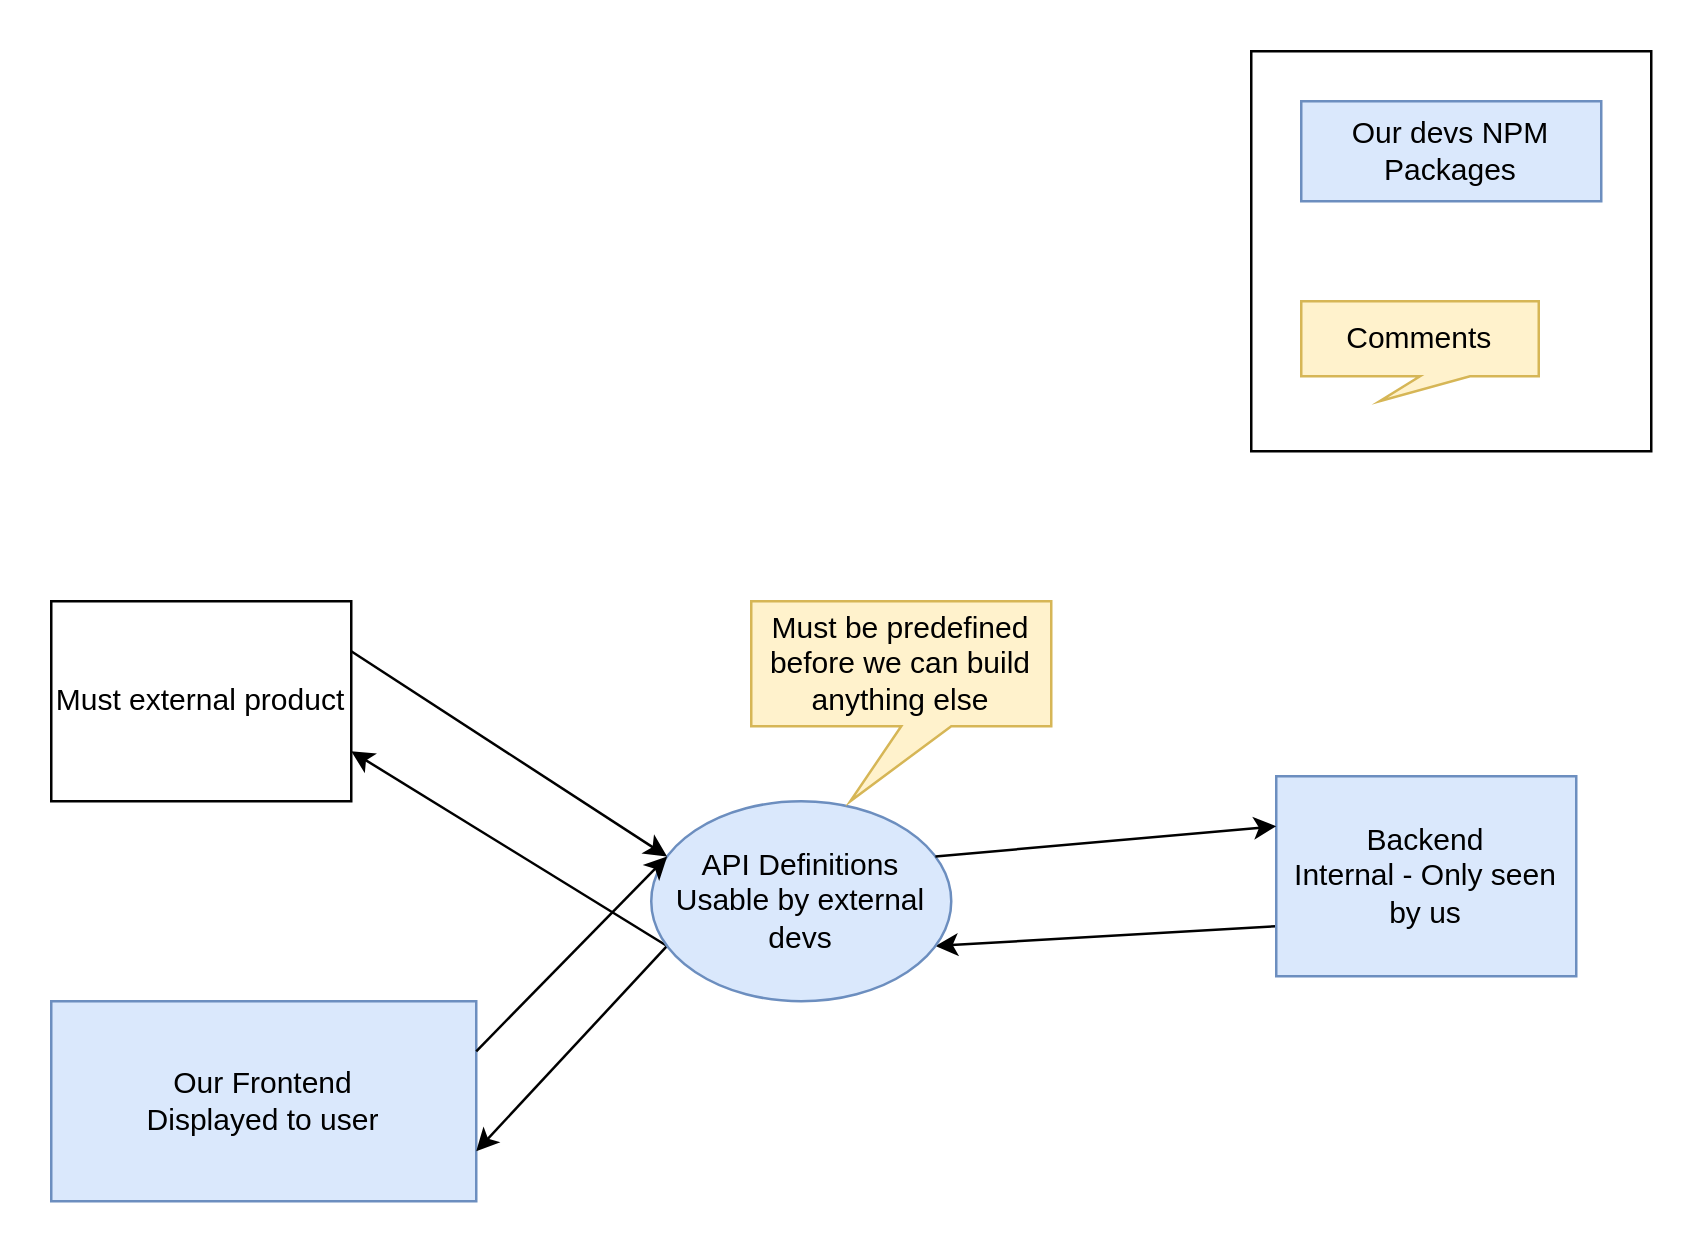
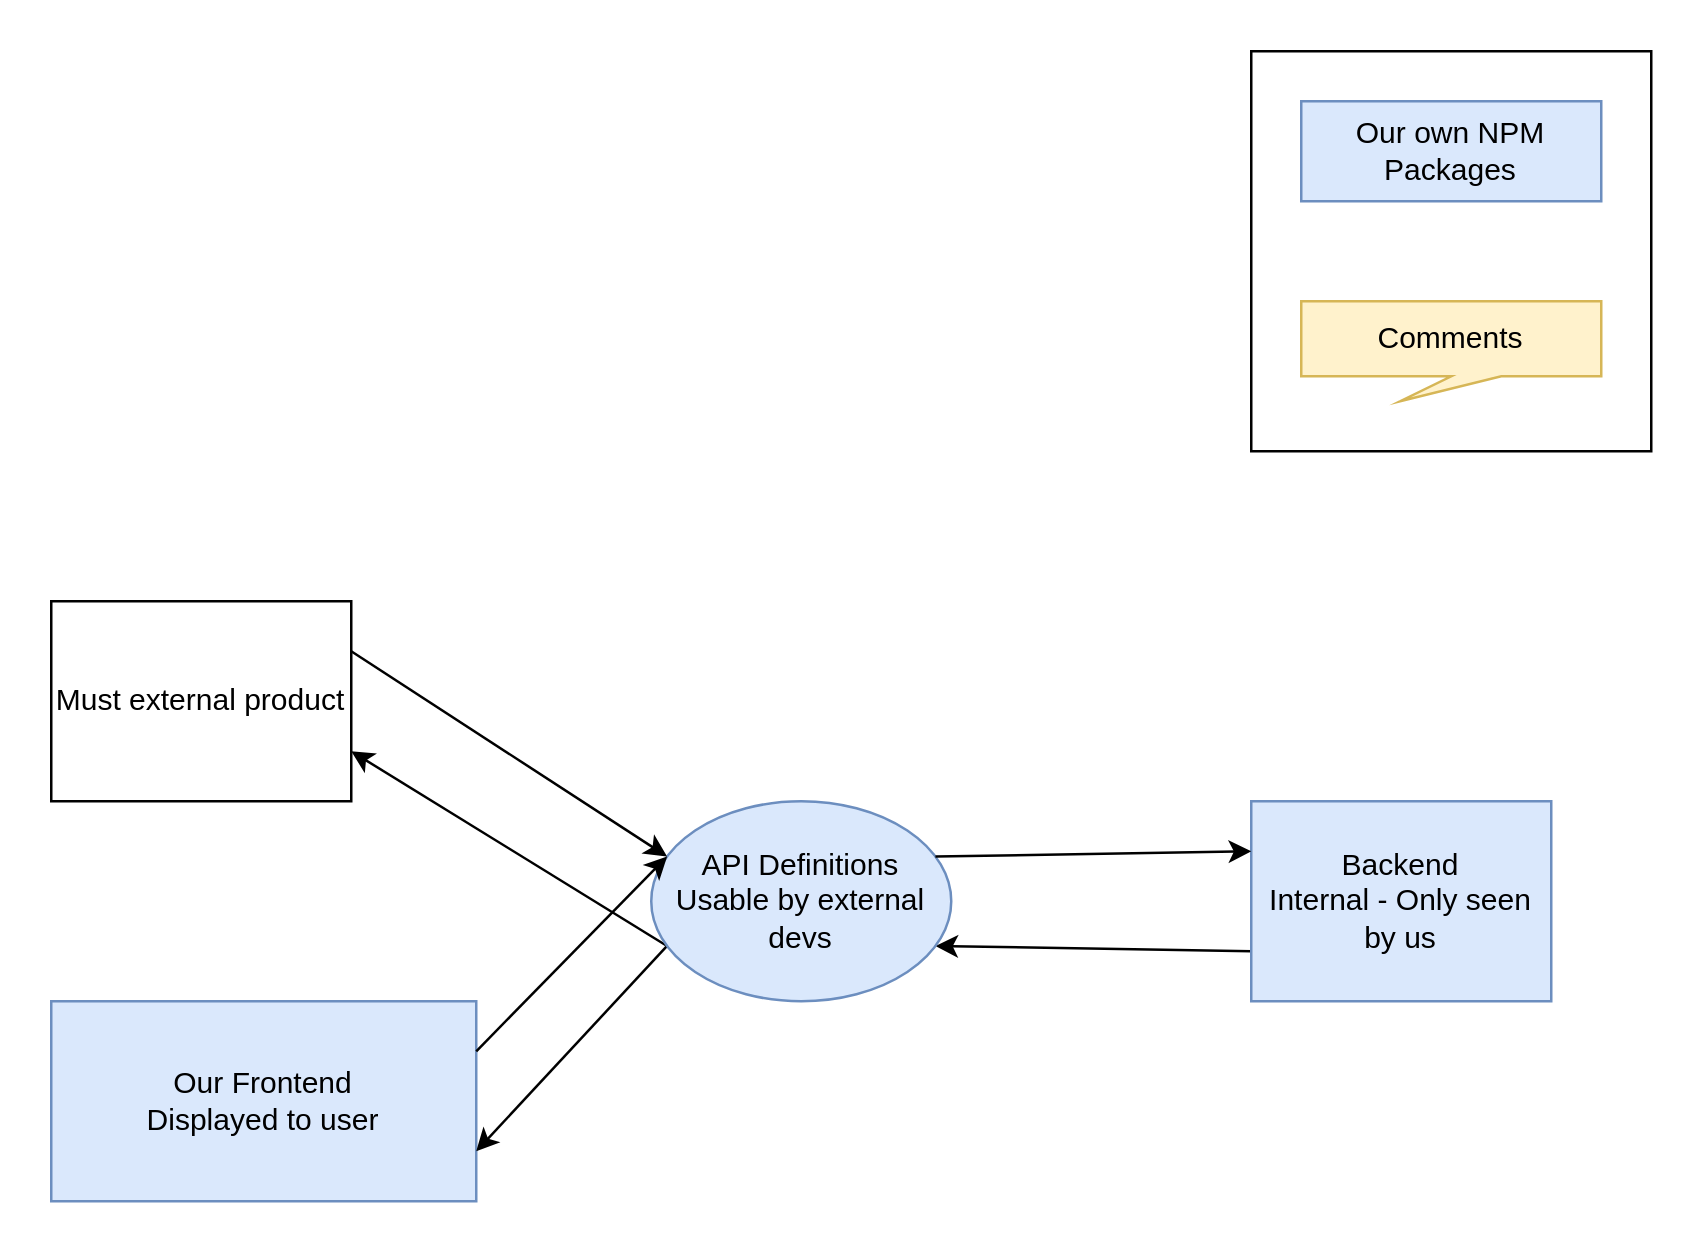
node "Our devs NPM Packages": label "Our devs NPM Packages" -> "Our own NPM Packages"
node "Comments": size 238x100 -> 300x100
node "Must be predefined before we can build anything else": removed
node "Backend Internal - Only seen by us": moved (1426, 876) -> (1401, 901)
